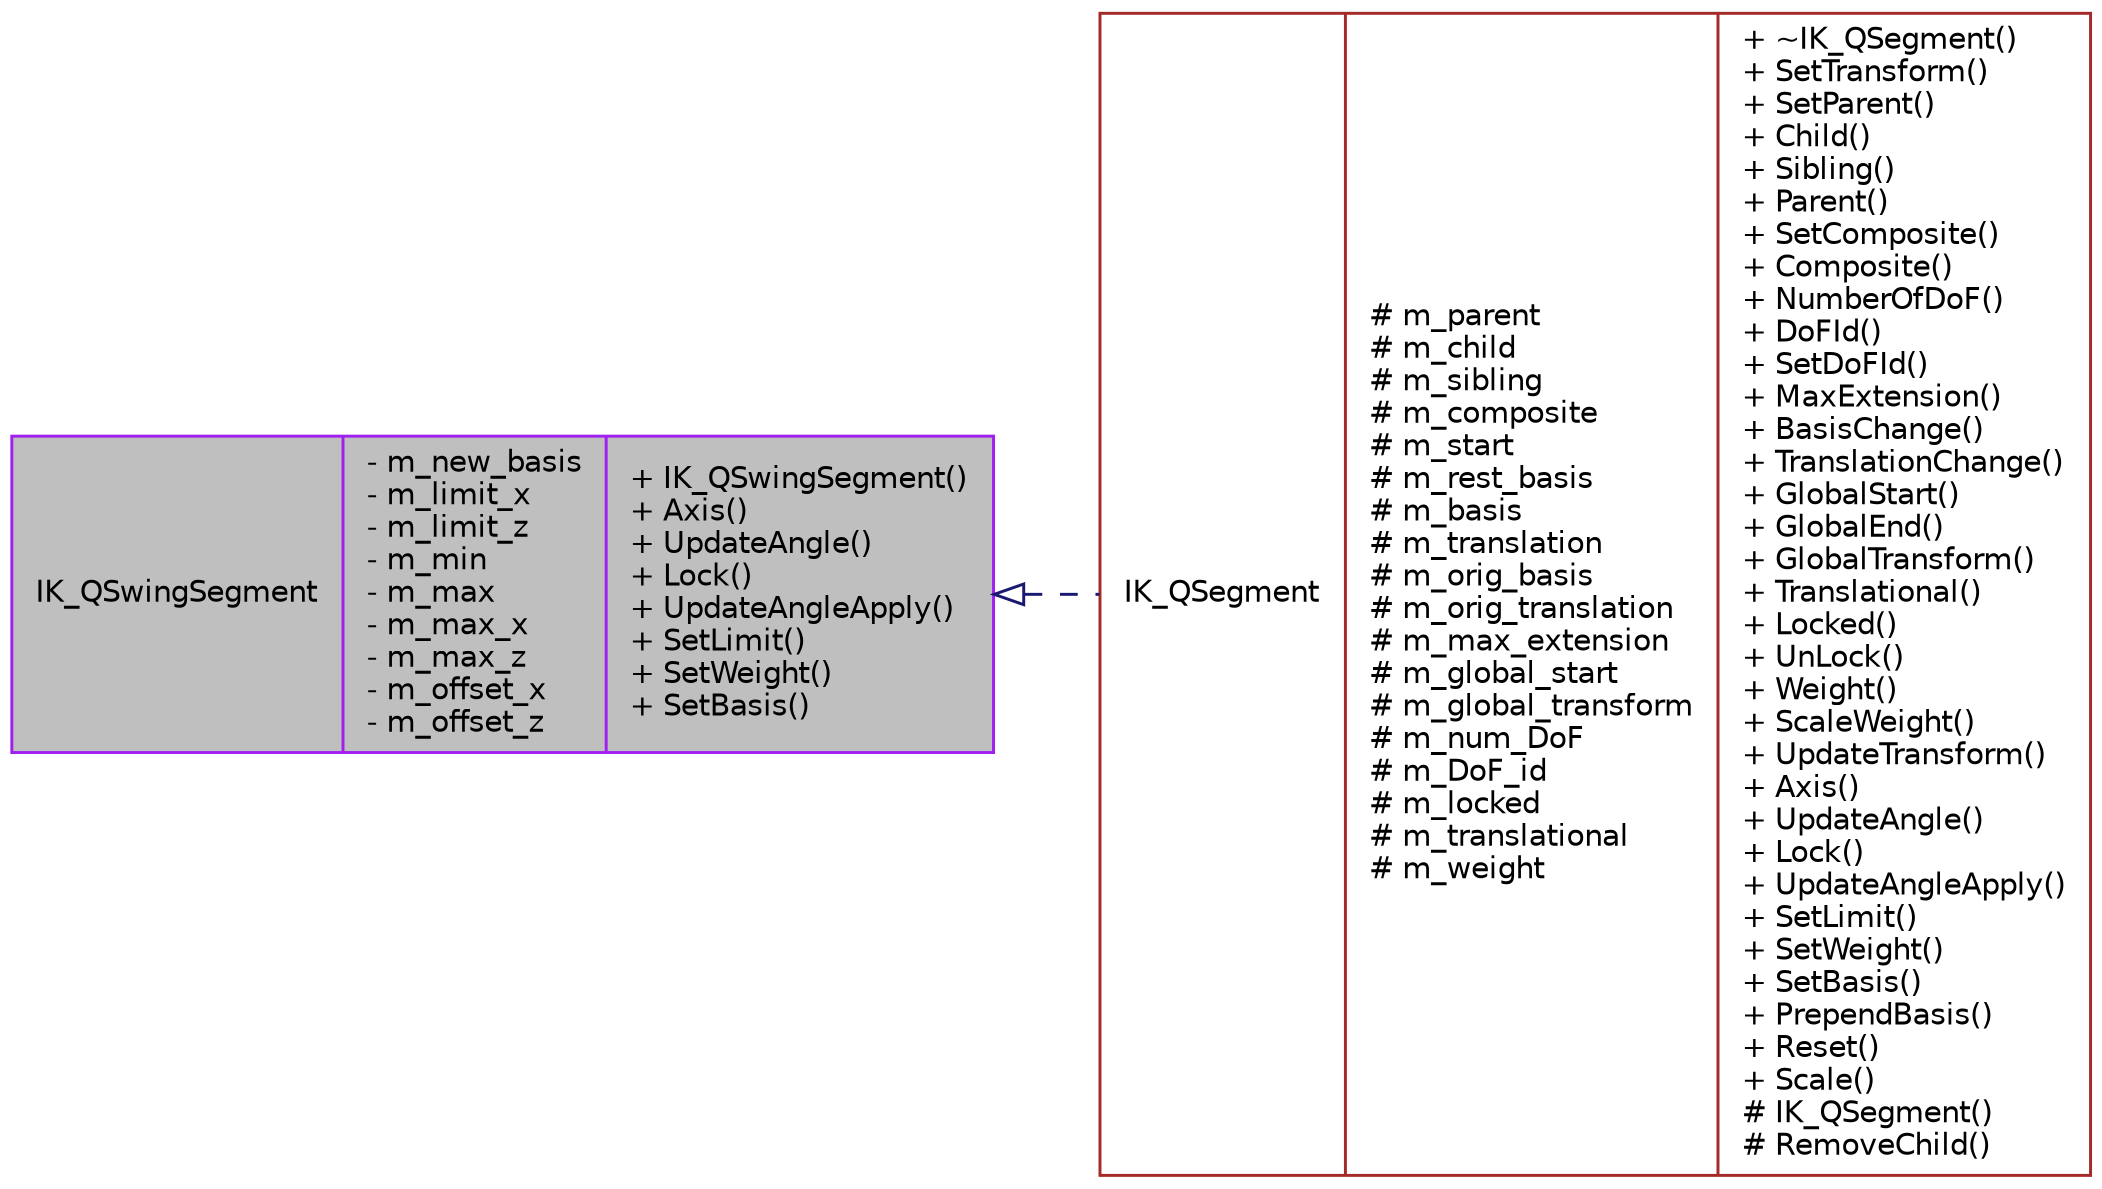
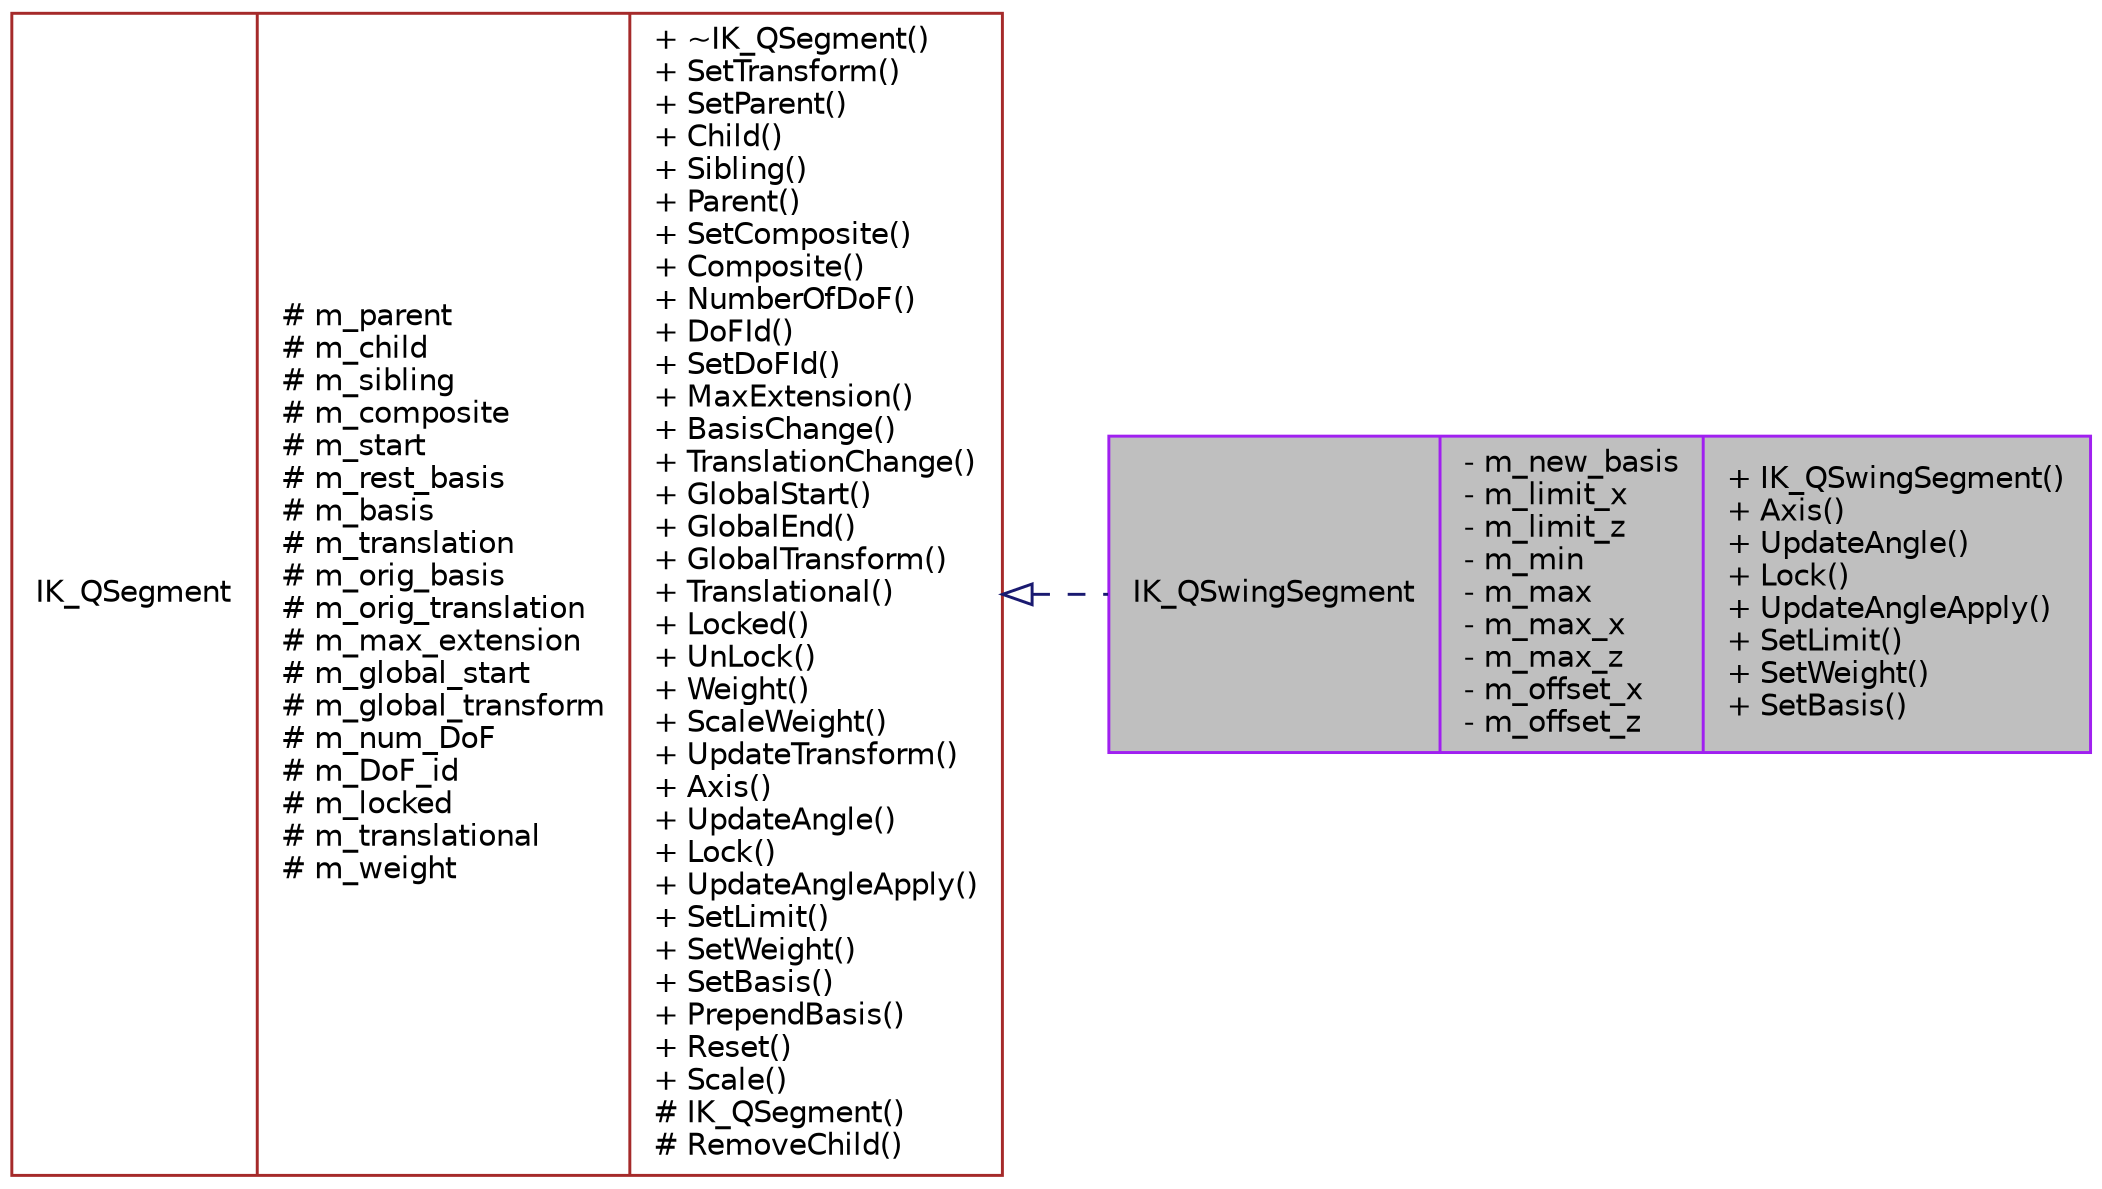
edge "IK_QSegment" -> "IK_QSwingSegment": reversed
